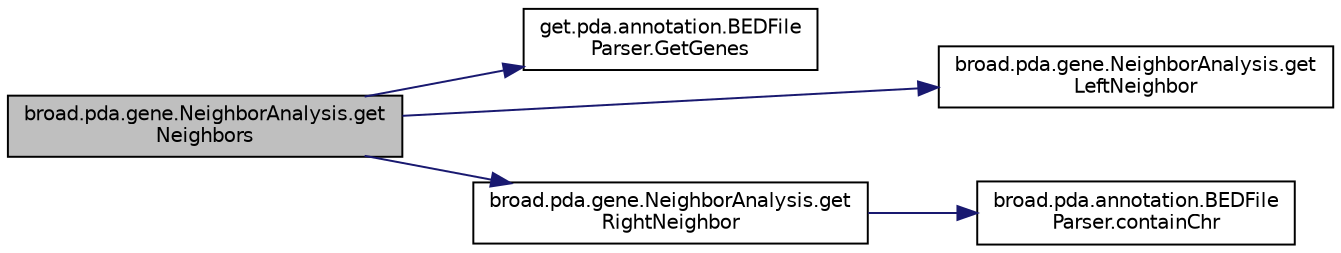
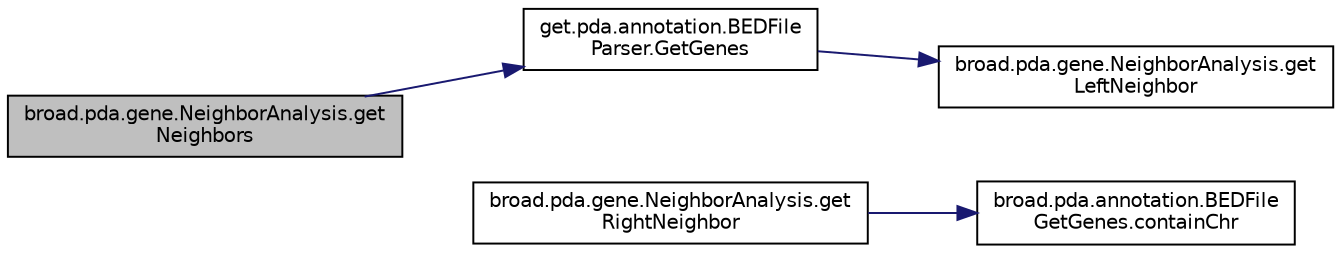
edge "broad.pda.gene.NeighborAnalysis.get Neighbors" -> "broad.pda.gene.NeighborAnalysis.get LeftNeighbor": now "get.pda.annotation.BEDFile Parser.GetGenes" -> "broad.pda.gene.NeighborAnalysis.get LeftNeighbor"
edge "broad.pda.gene.NeighborAnalysis.get Neighbors" -> "broad.pda.gene.NeighborAnalysis.get RightNeighbor": removed
node "broad.pda.annotation.BEDFile Parser.containChr": label "broad.pda.annotation.BEDFile Parser.containChr" -> "broad.pda.annotation.BEDFile GetGenes.containChr"
